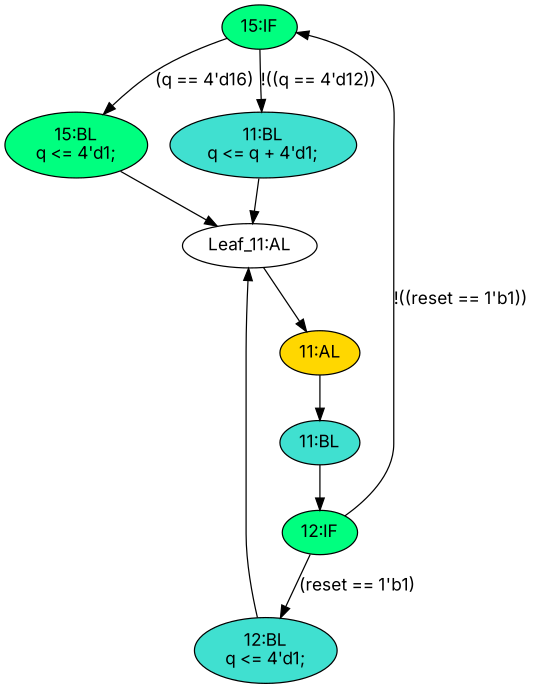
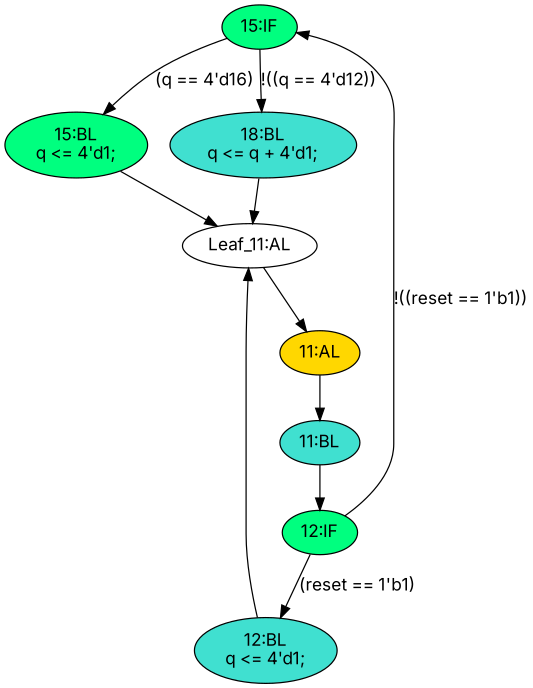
node "11:BL q <= q + 4'd1;": label "11:BL q <= q + 4'd1;" -> "18:BL q <= q + 4'd1;"
